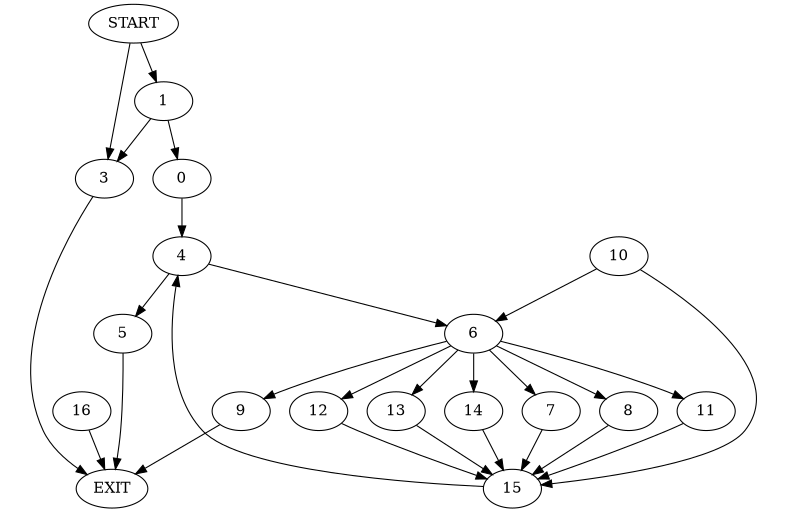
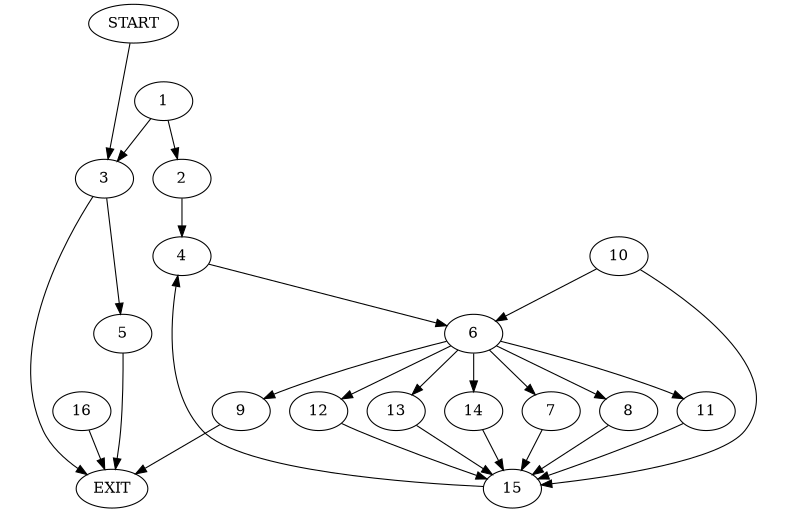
edge "START" -> "1": removed
node "0": label "0" -> "2"
edge "4" -> "5": now "3" -> "5"
